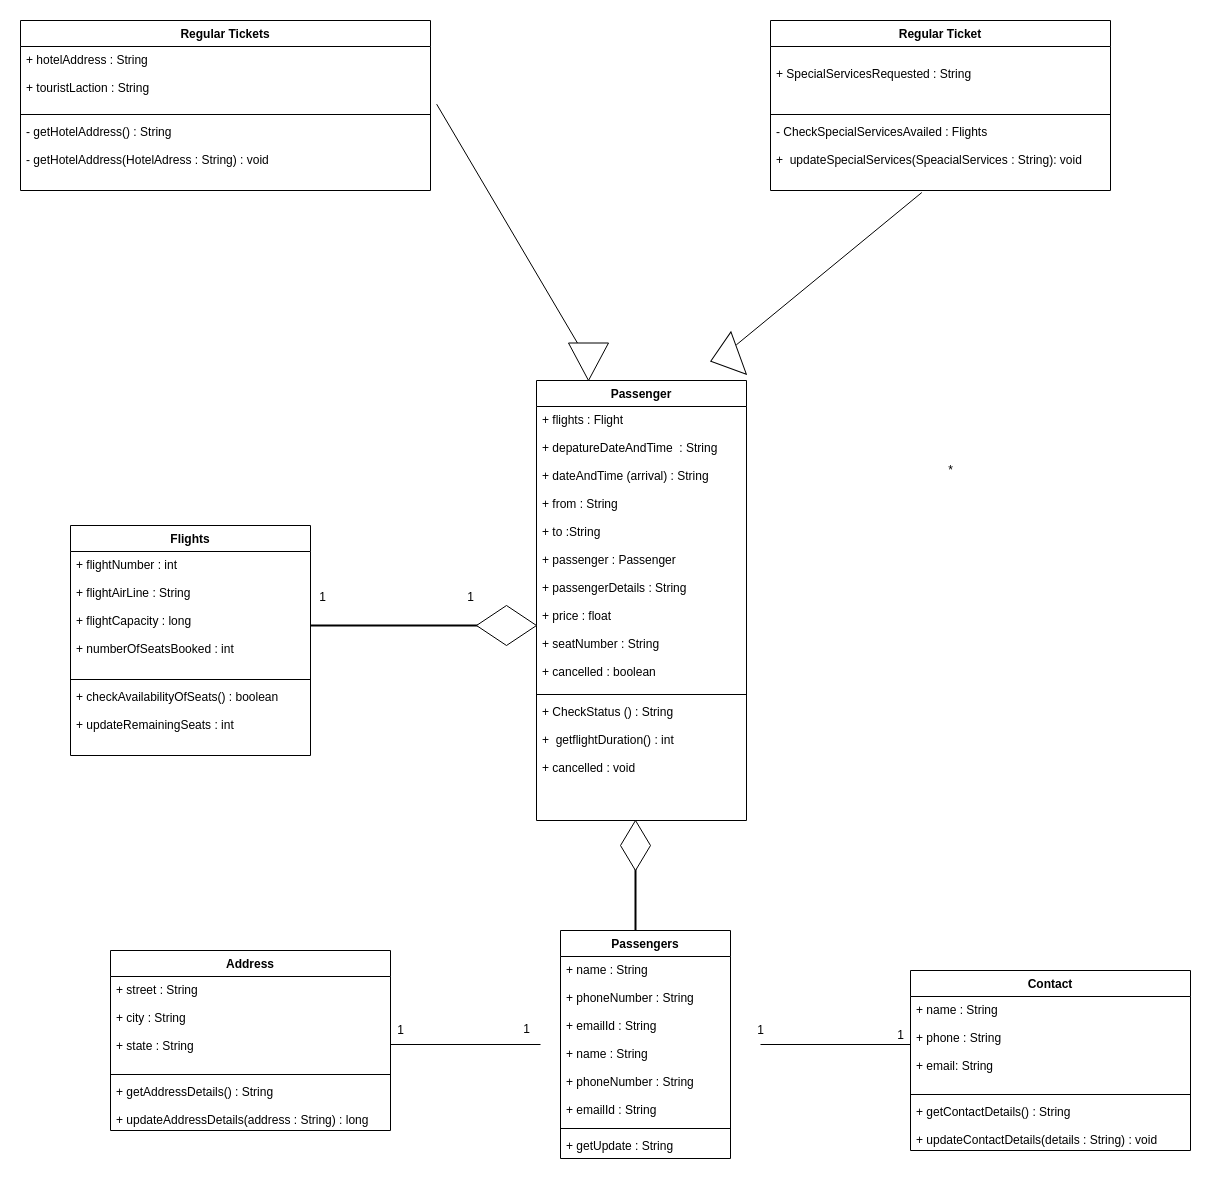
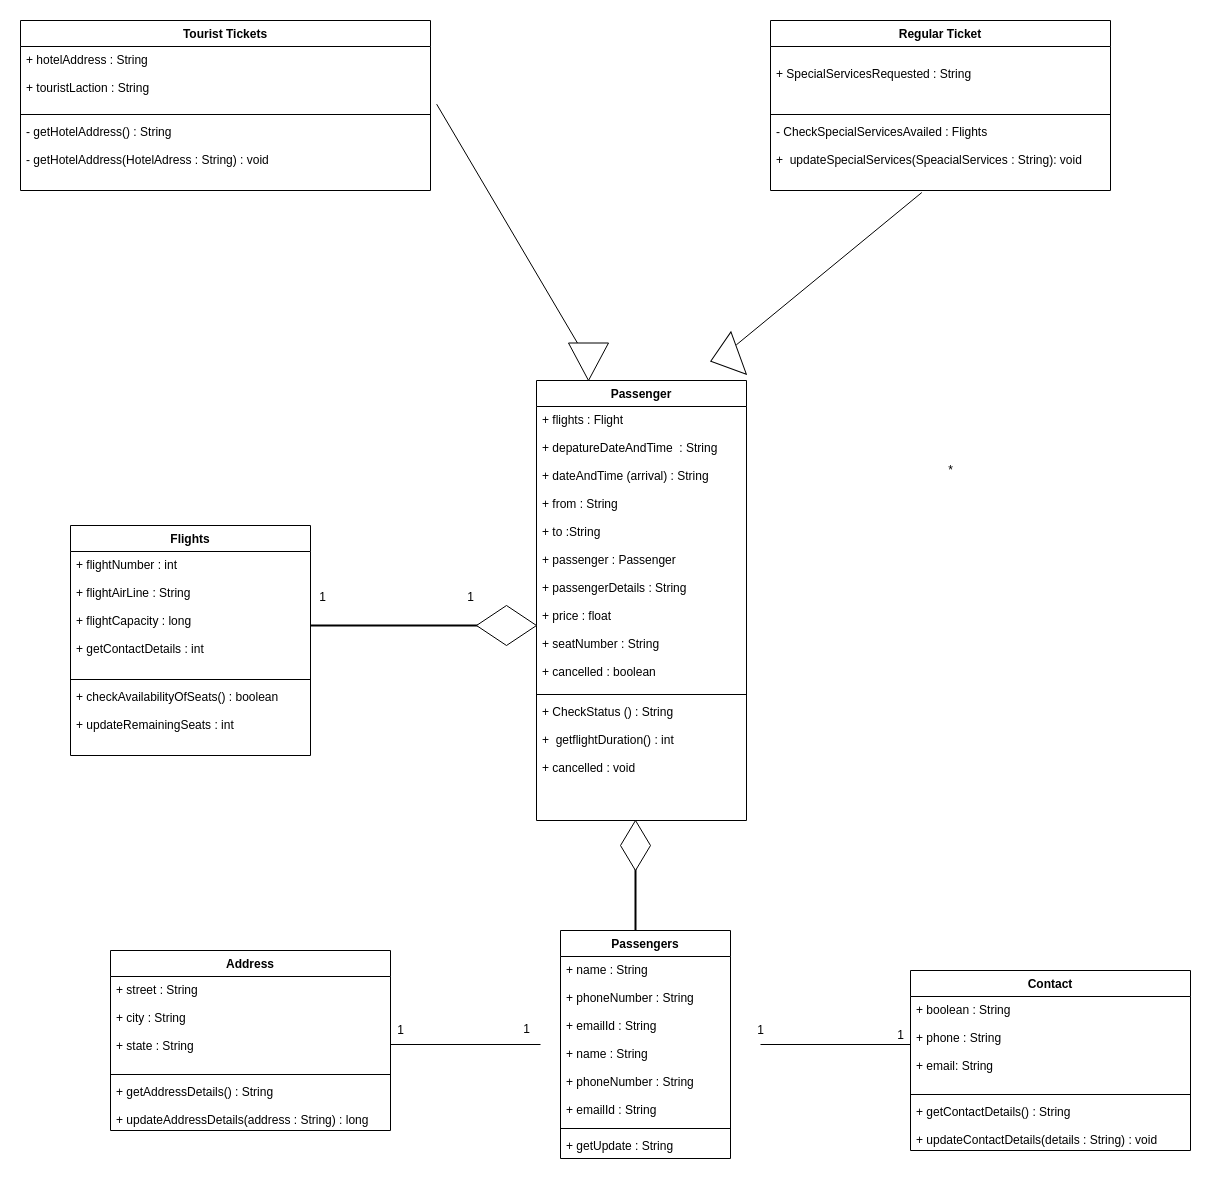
node "Regular Tickets": label "Regular Tickets" -> "Tourist Tickets"
node "+ flightNumber : int + flightAirLine : String + flightCapacity : long + numberOfSeatsBooked : int": label "+ flightNumber : int + flightAirLine : String + flightCapacity : long + numberOfSeatsBooked : int" -> "+ flightNumber : int + flightAirLine : String + flightCapacity : long + getContactDetails : int"
node "+ name : String + phone : String + email: String": label "+ name : String + phone : String + email: String" -> "+ boolean : String + phone : String + email: String"
